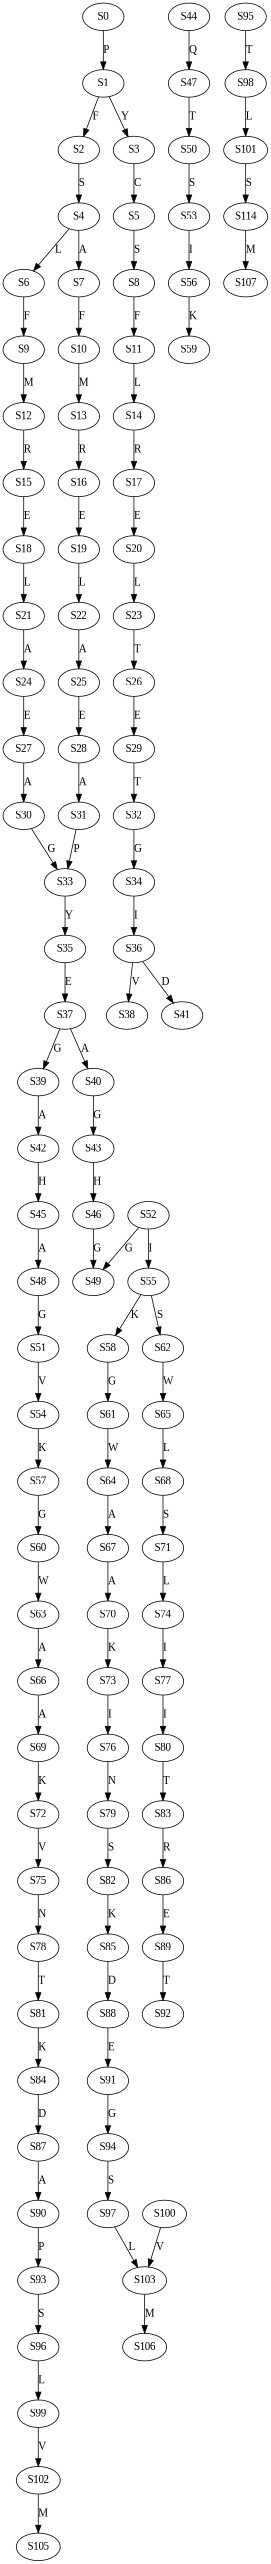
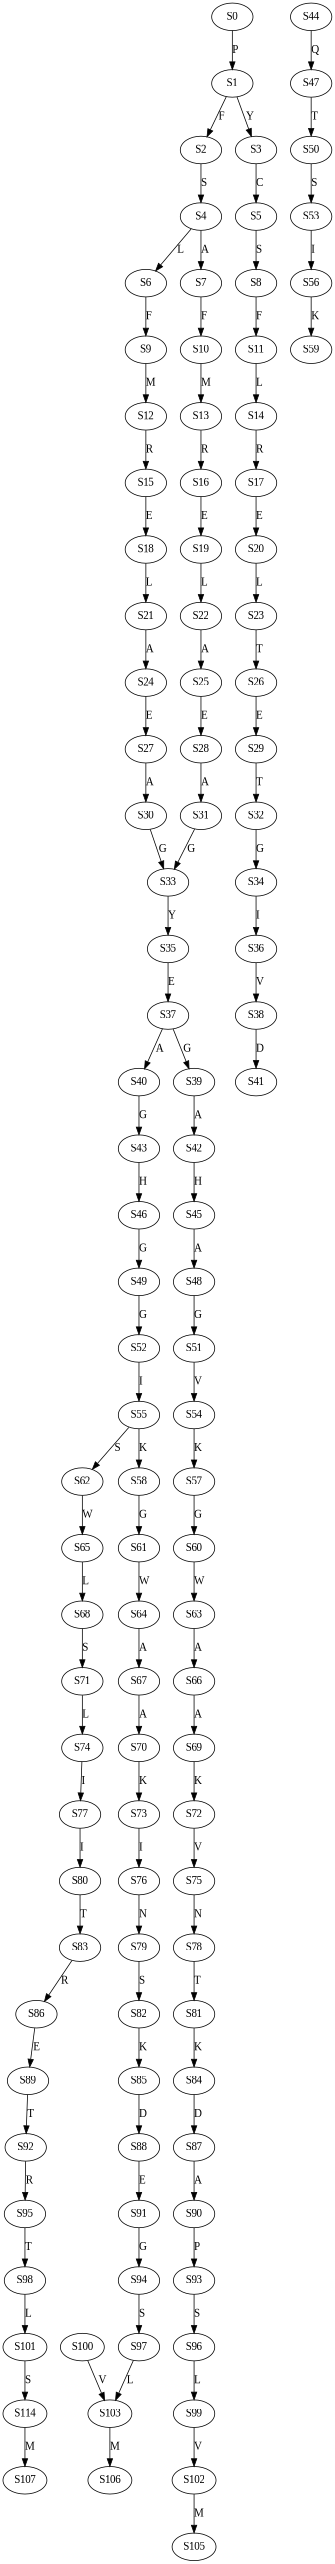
edge "S31" -> "S33": label "P" -> "G"
edge "S36" -> "S41": now "S38" -> "S41"
edge "S52" -> "S49": reversed
edge "S92" -> "S95": added, label "R"
